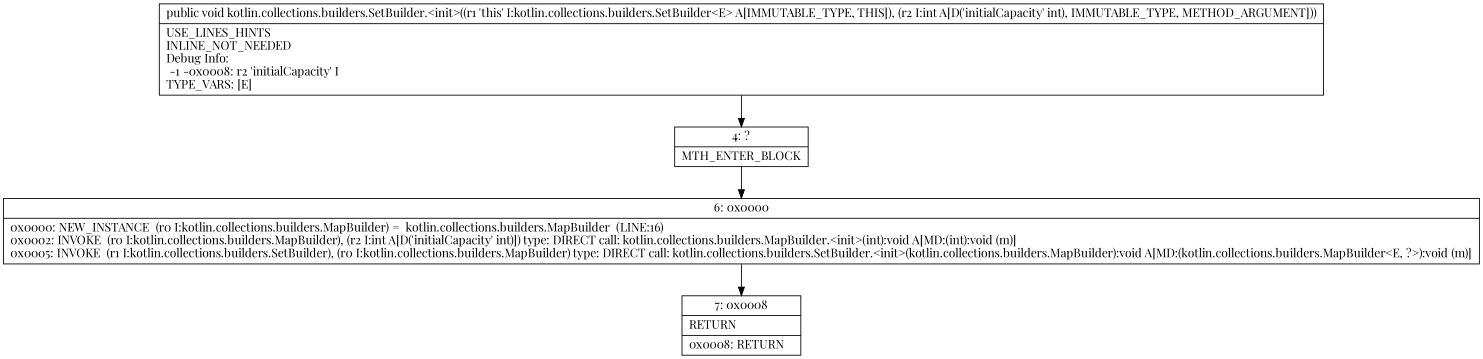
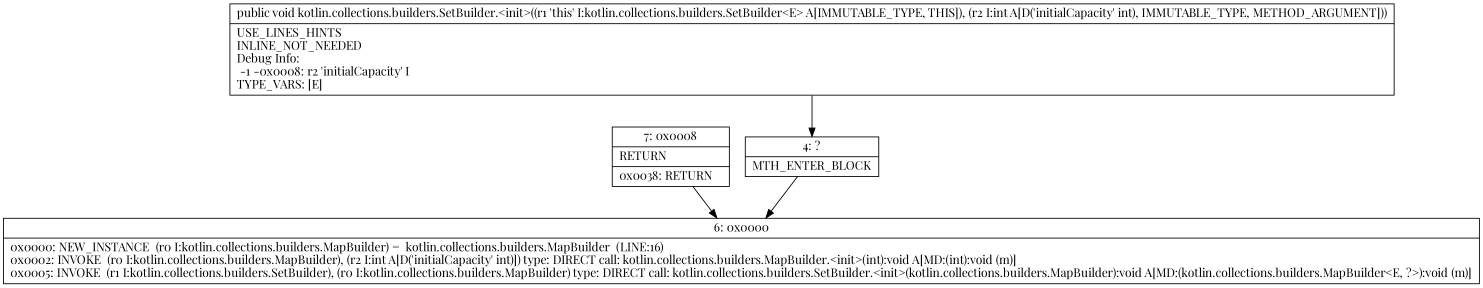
edge "6: 0x0000" -> "7: 0x0008": reversed
node "7: 0x0008": text "0x0008: RETURN" -> "0x0038: RETURN"
